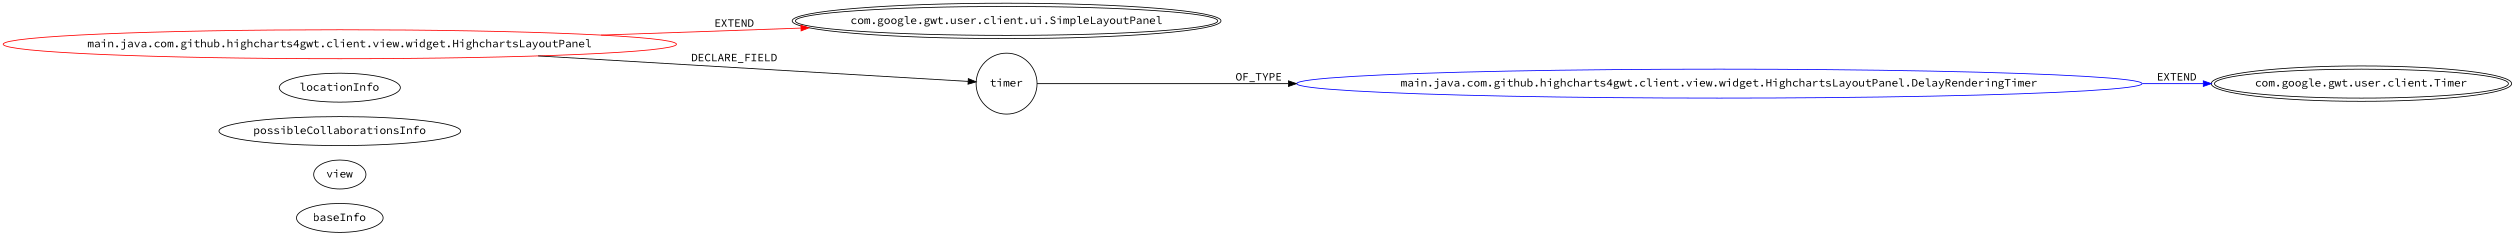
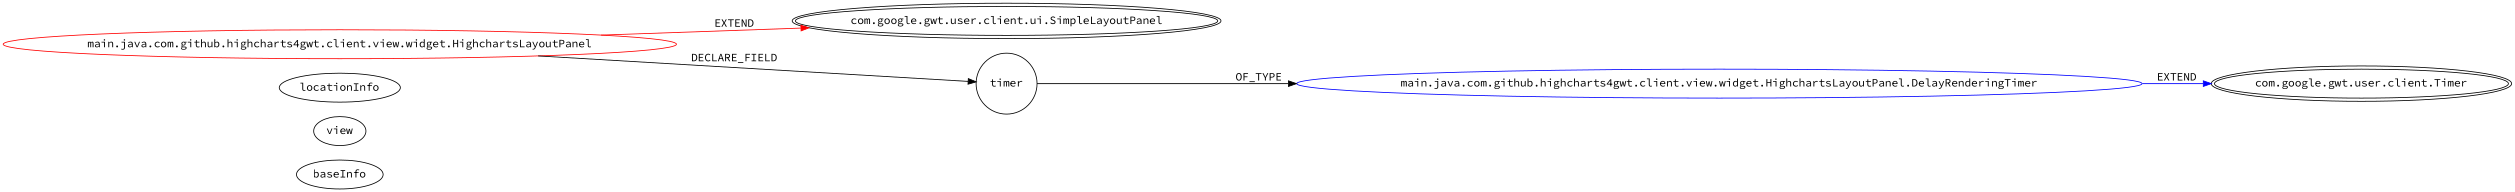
node "possibleCollaborationsInfo": removed
